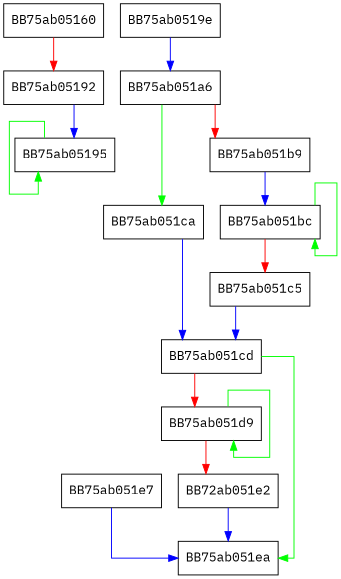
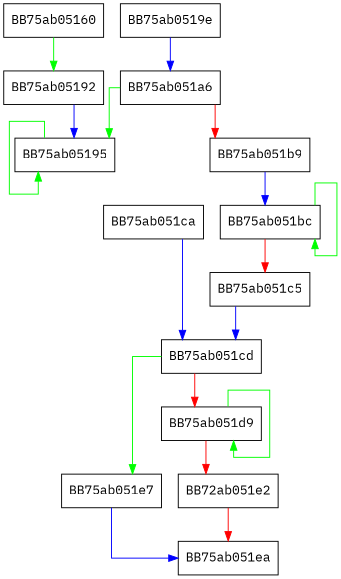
edge "BB75ab05160" -> "BB75ab05192": color red -> green
edge "BB75ab051a6" -> "BB75ab051ca": now "BB75ab051a6" -> "BB75ab05195"
edge "BB75ab051cd" -> "BB75ab051ea": now "BB75ab051cd" -> "BB75ab051e7"
edge "BB72ab051e2" -> "BB75ab051ea": color blue -> red
